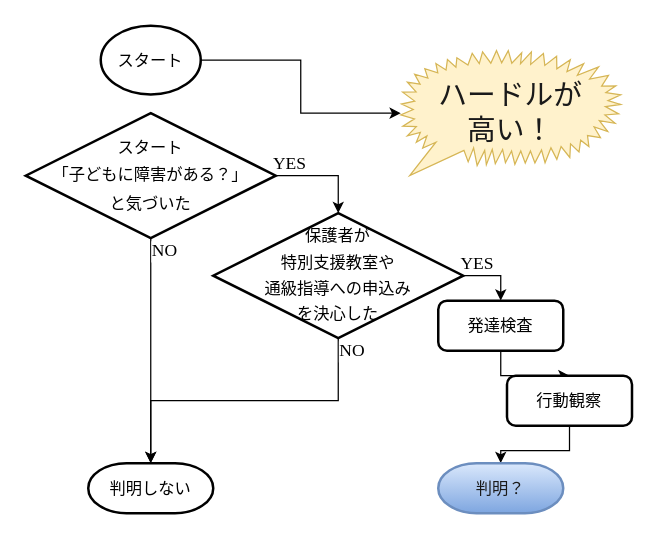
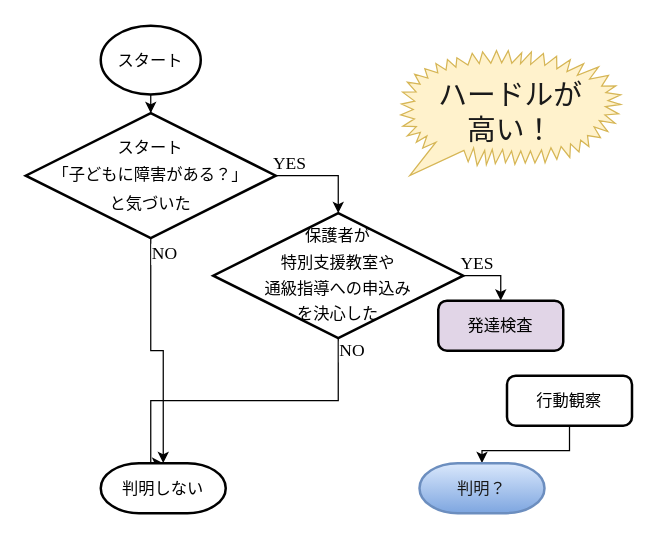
edge "スタート" -> "ハードルが高い！": now "スタート" -> "スタート「子どもに障害がある？」と気づいた"
node "発達検査": fillcolor #ffffff -> #e1d5e7
edge "発達検査" -> "行動観察": removed
node "判明しない": moved (151, 488) -> (163, 488)
node "判明？": moved (501, 488) -> (482, 488)
